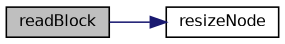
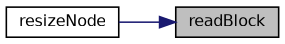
edge "readBlock" -> "resizeNode": reversed
